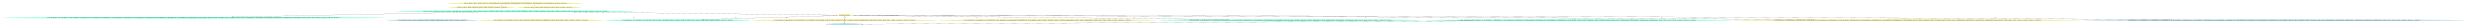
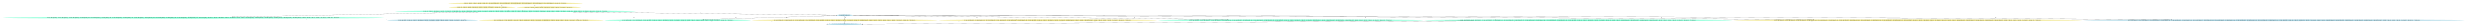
node "'jmp dword [esi*4+0x8054874]',": fillcolor khaki -> lightblue
